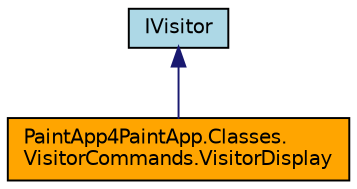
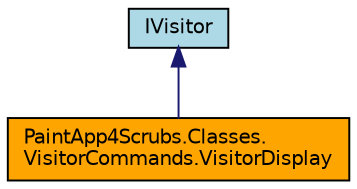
node "PaintApp4PaintApp.Classes. VisitorCommands.VisitorDisplay": label "PaintApp4PaintApp.Classes. VisitorCommands.VisitorDisplay" -> "PaintApp4Scrubs.Classes. VisitorCommands.VisitorDisplay"
